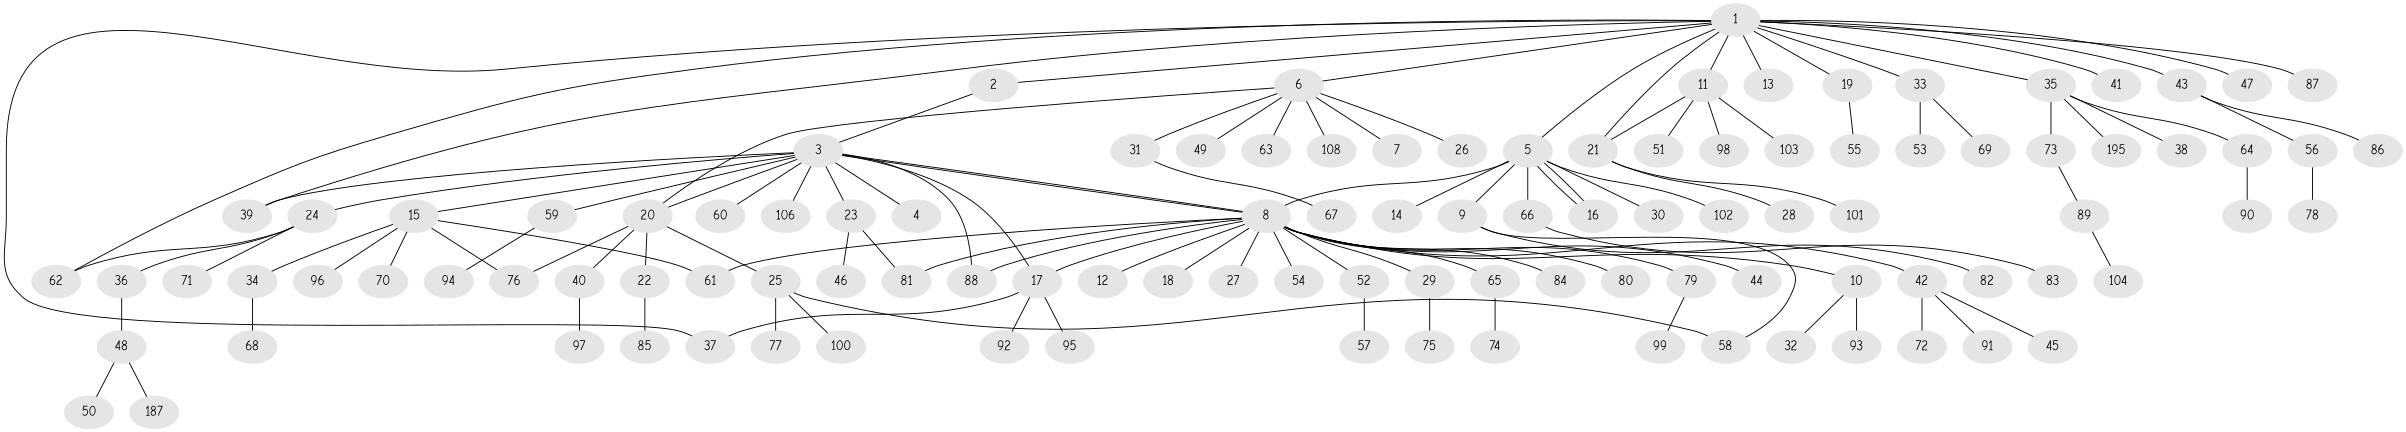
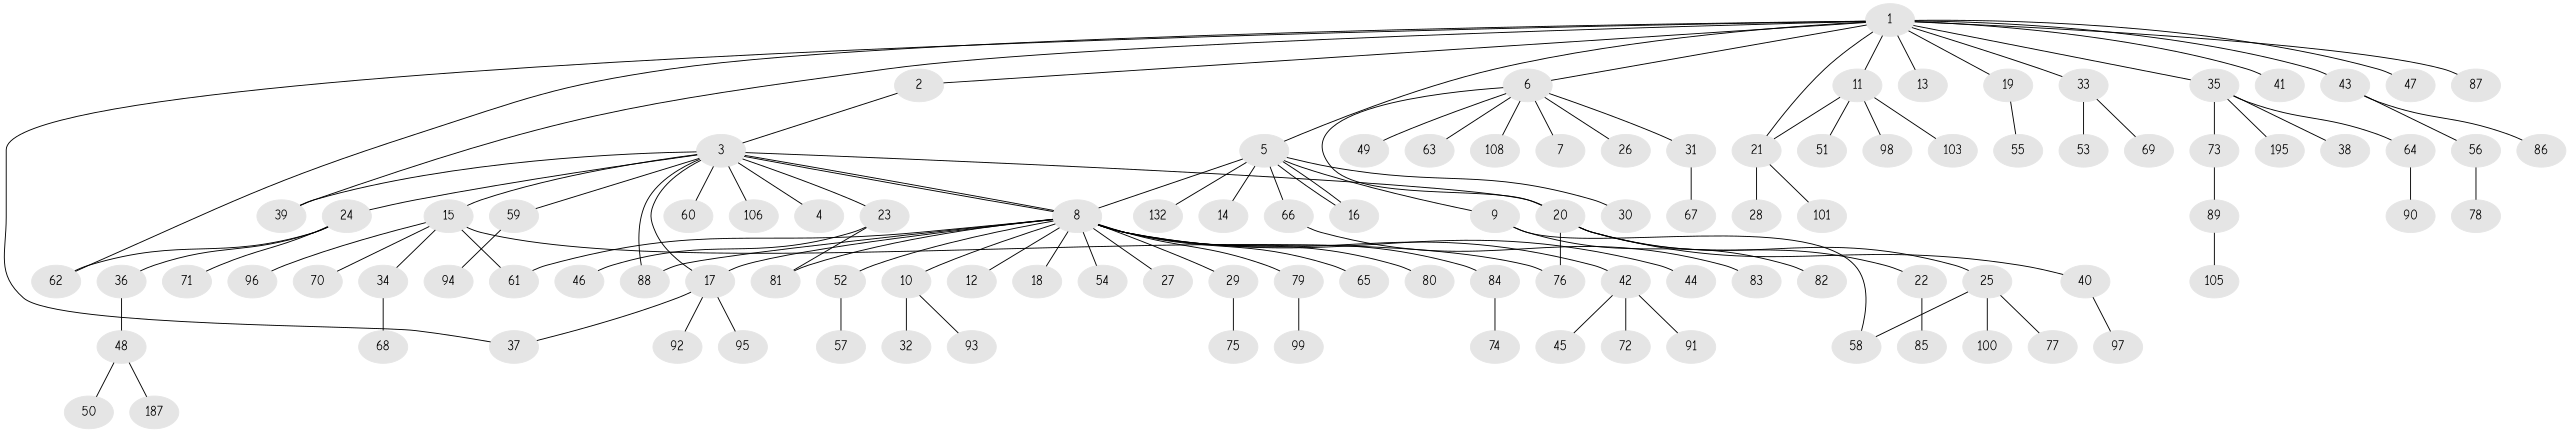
node "102": label "102" -> "132"
node "104": label "104" -> "105"
edge "65" -- "74": now "84" -- "74"
